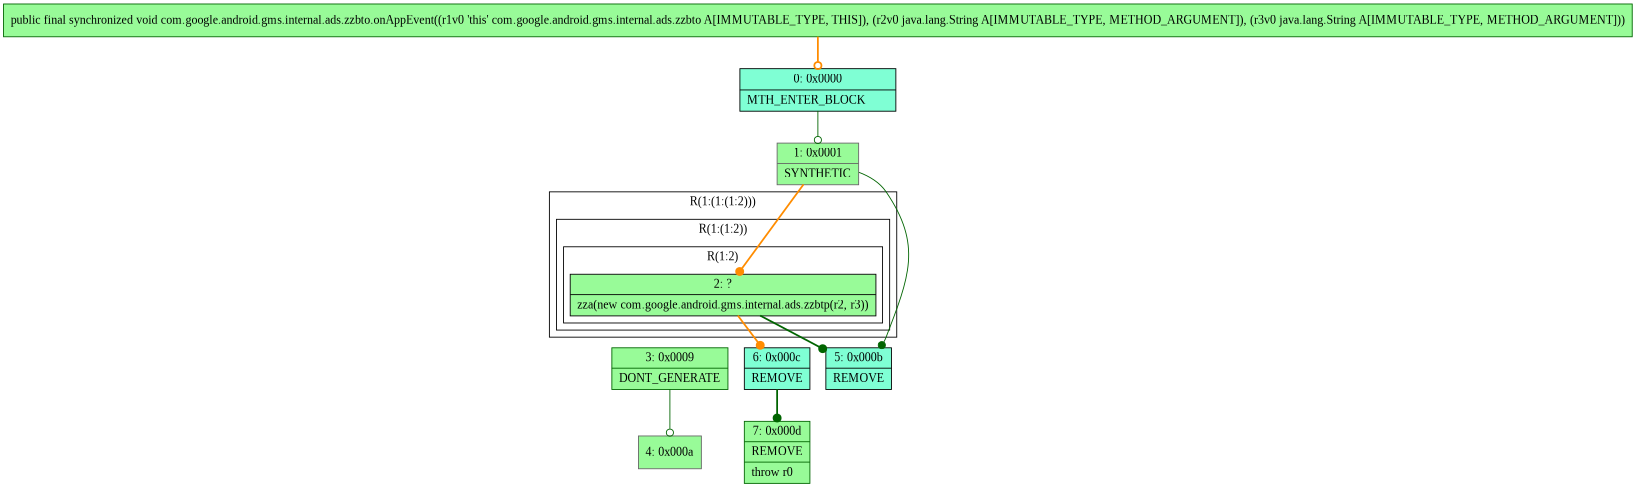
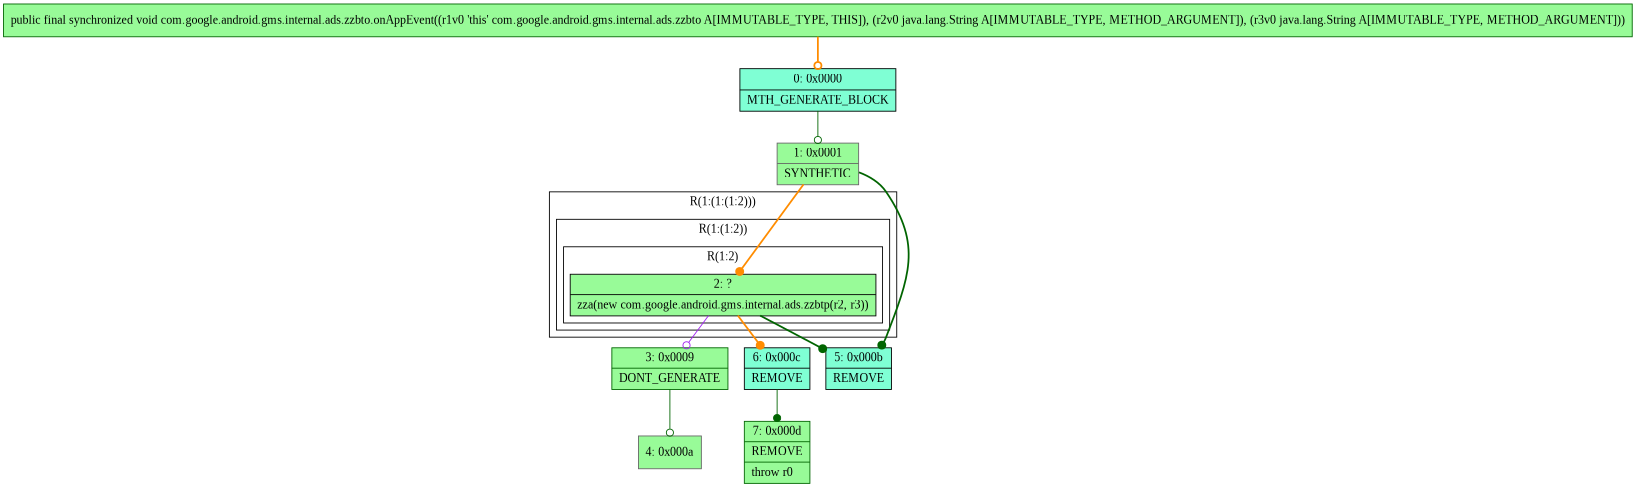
node "0: 0x0000": text "MTH_ENTER_BLOCK" -> "MTH_GENERATE_BLOCK"
edge "1: 0x0001" -> "5: 0x000b": style solid -> bold
edge "2: ?" -> "3: 0x0009": added
edge "6: 0x000c" -> "7: 0x000d": style bold -> solid
